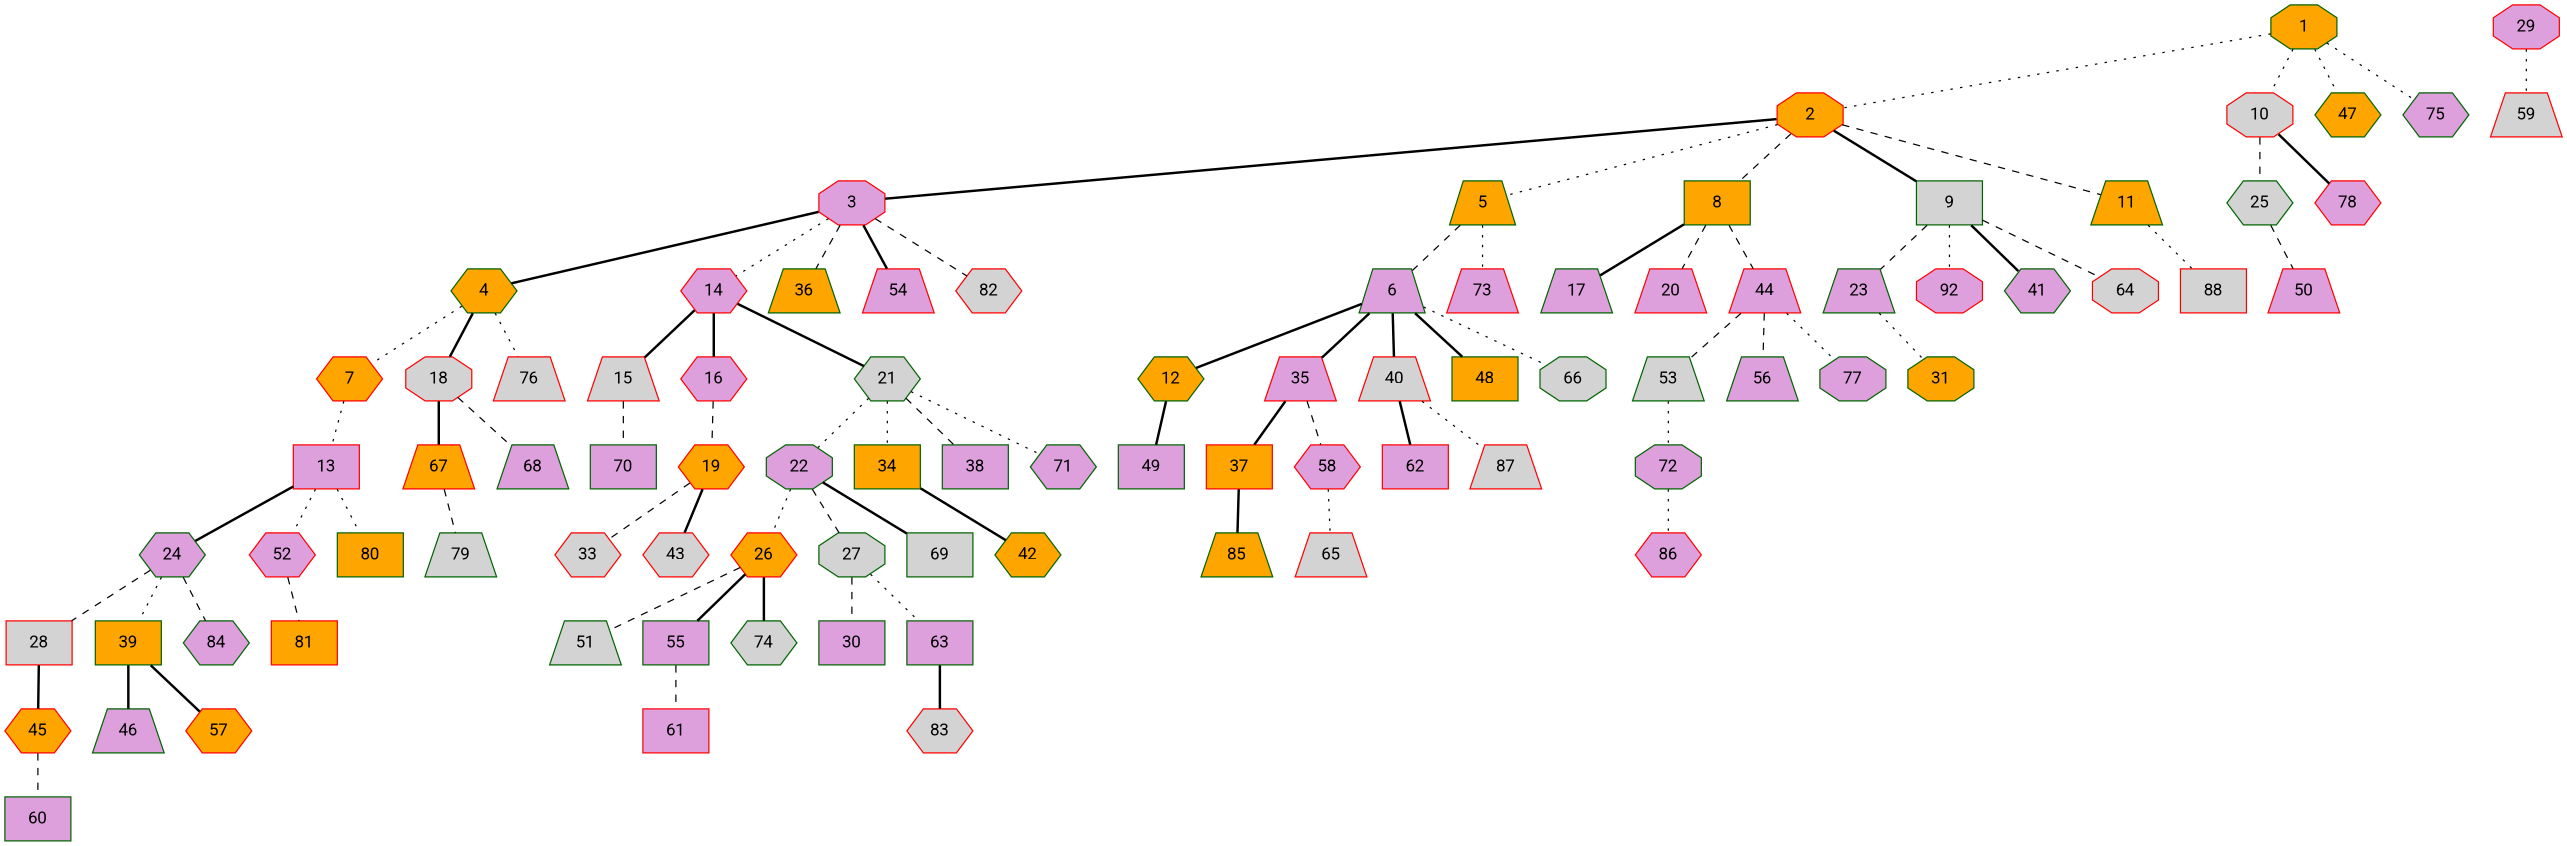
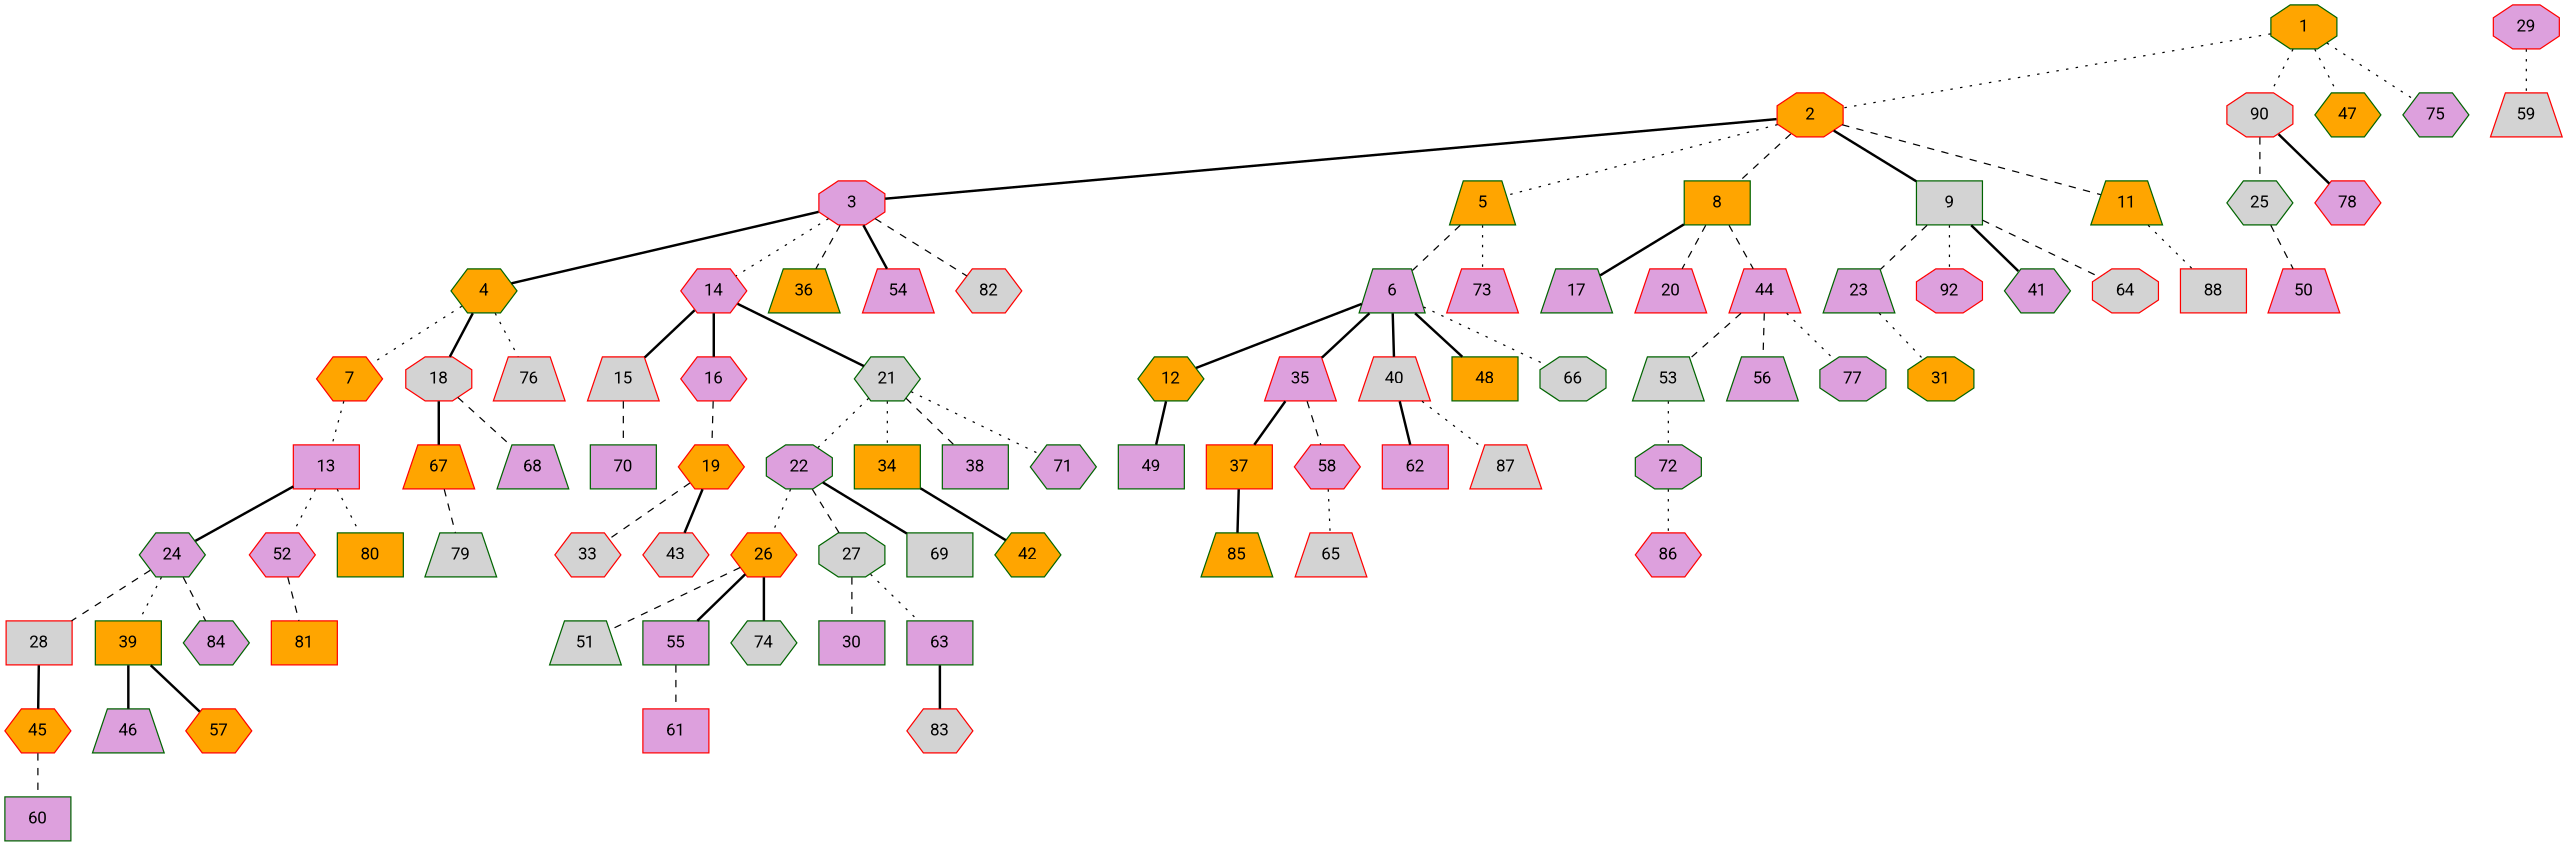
node "10": label "10" -> "90"
